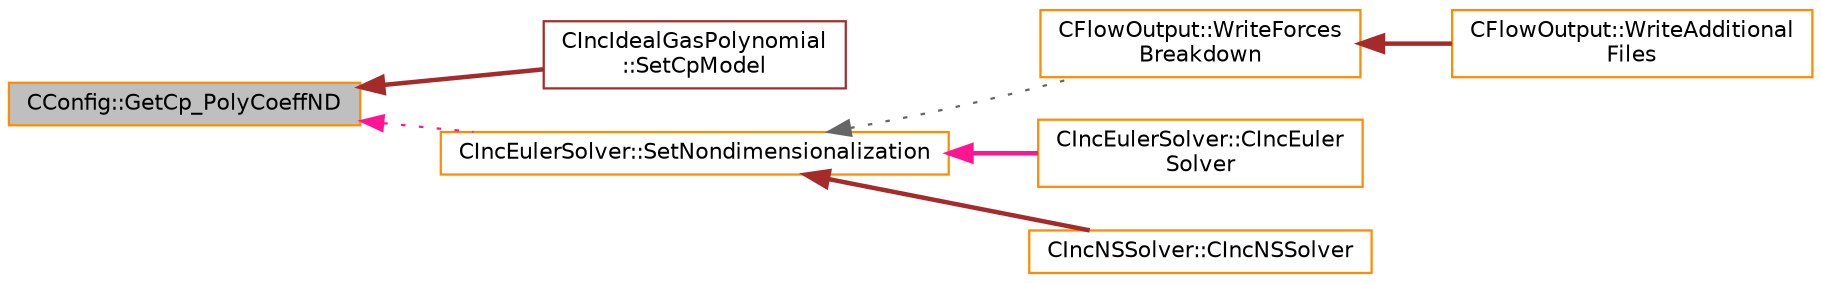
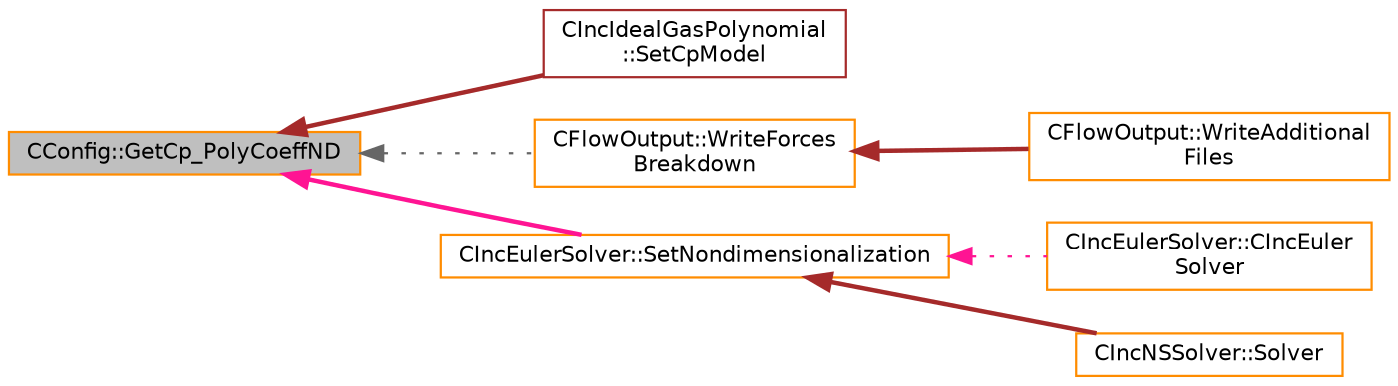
edge "CFlowOutput::WriteForces Breakdown" -> "CIncEulerSolver::SetNondimensionalization": now "CFlowOutput::WriteForces Breakdown" -> "CConfig::GetCp_PolyCoeffND"
edge "CIncEulerSolver::SetNondimensionalization" -> "CConfig::GetCp_PolyCoeffND": style dotted -> bold
edge "CIncEulerSolver::CIncEuler Solver" -> "CIncEulerSolver::SetNondimensionalization": style bold -> dotted
node "CIncNSSolver::CIncNSSolver": label "CIncNSSolver::CIncNSSolver" -> "CIncNSSolver::Solver"
